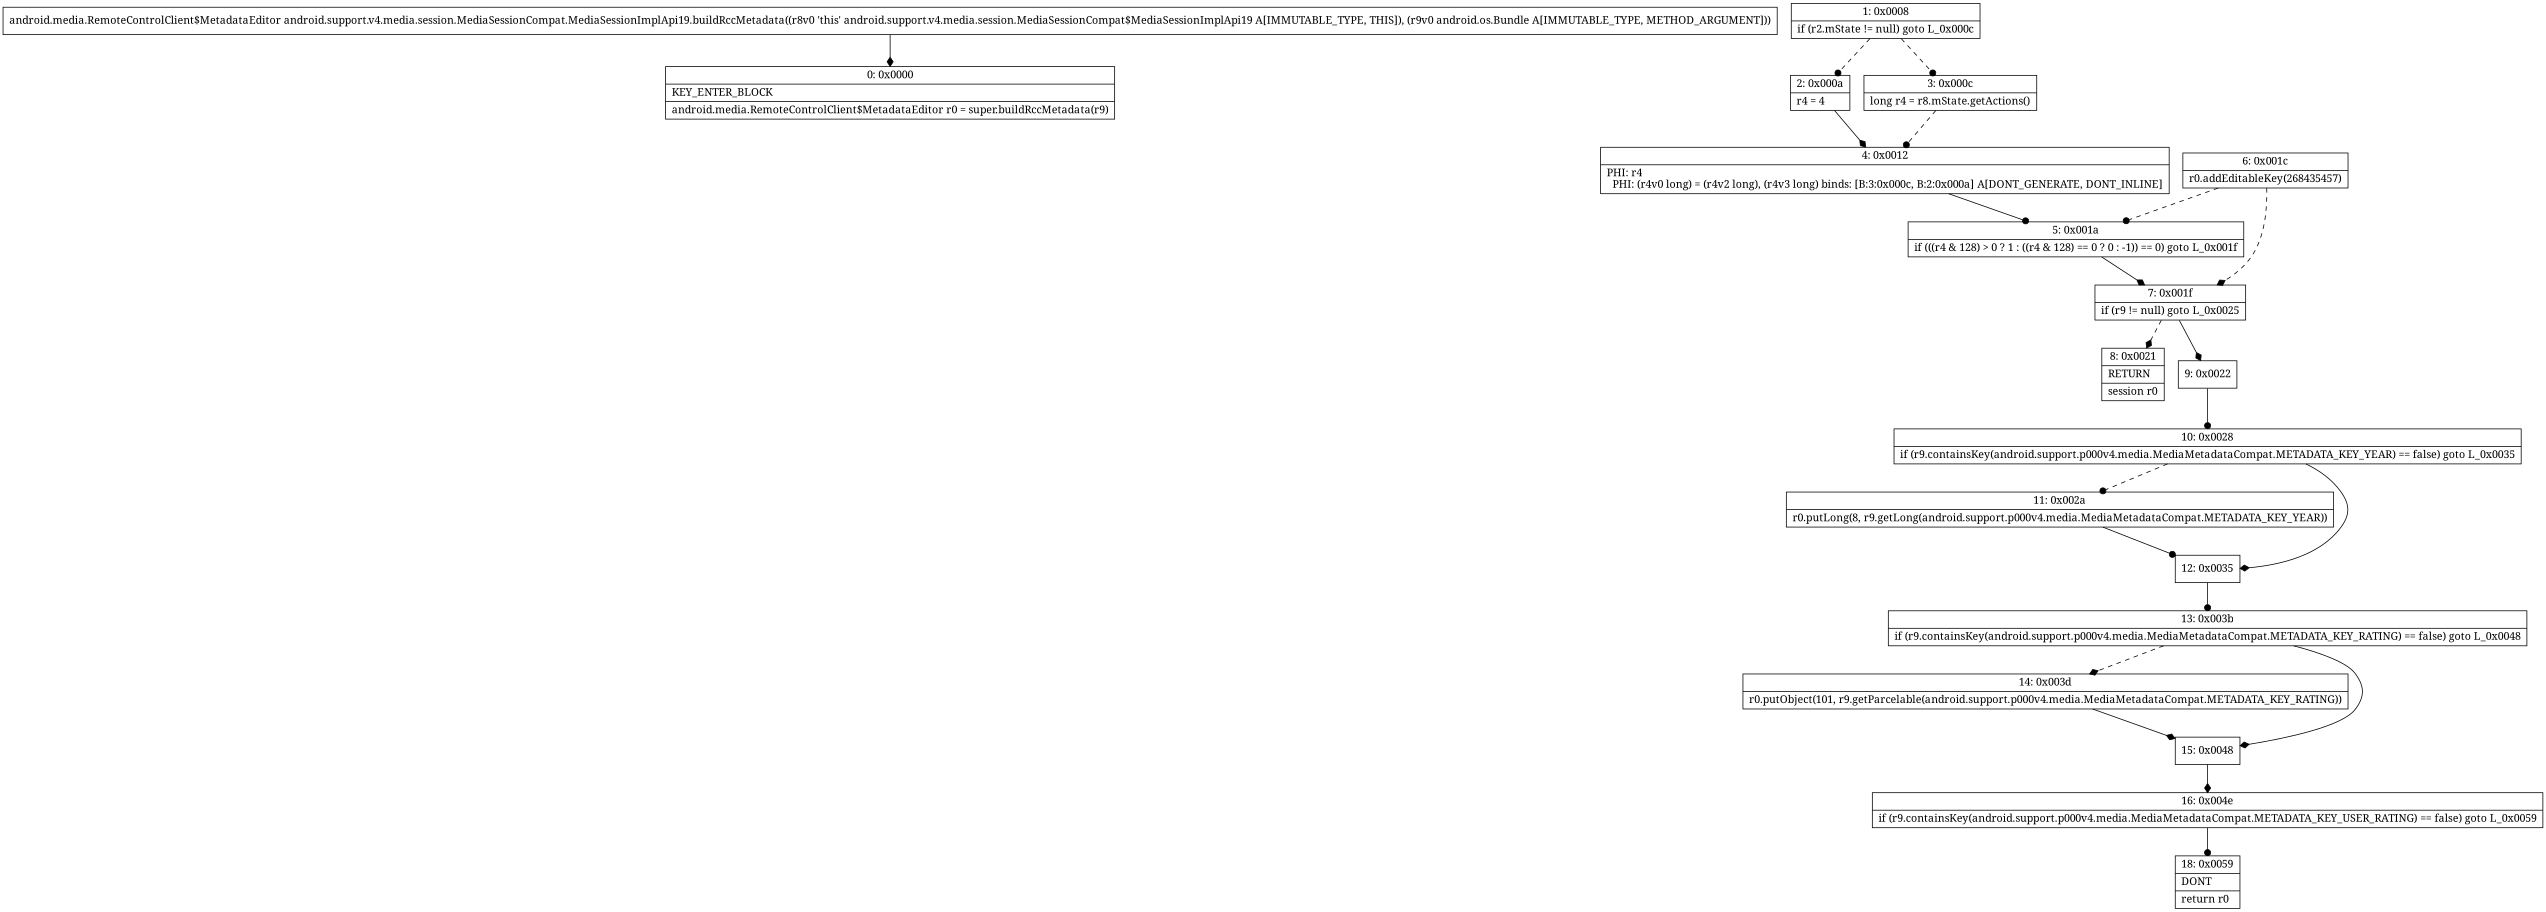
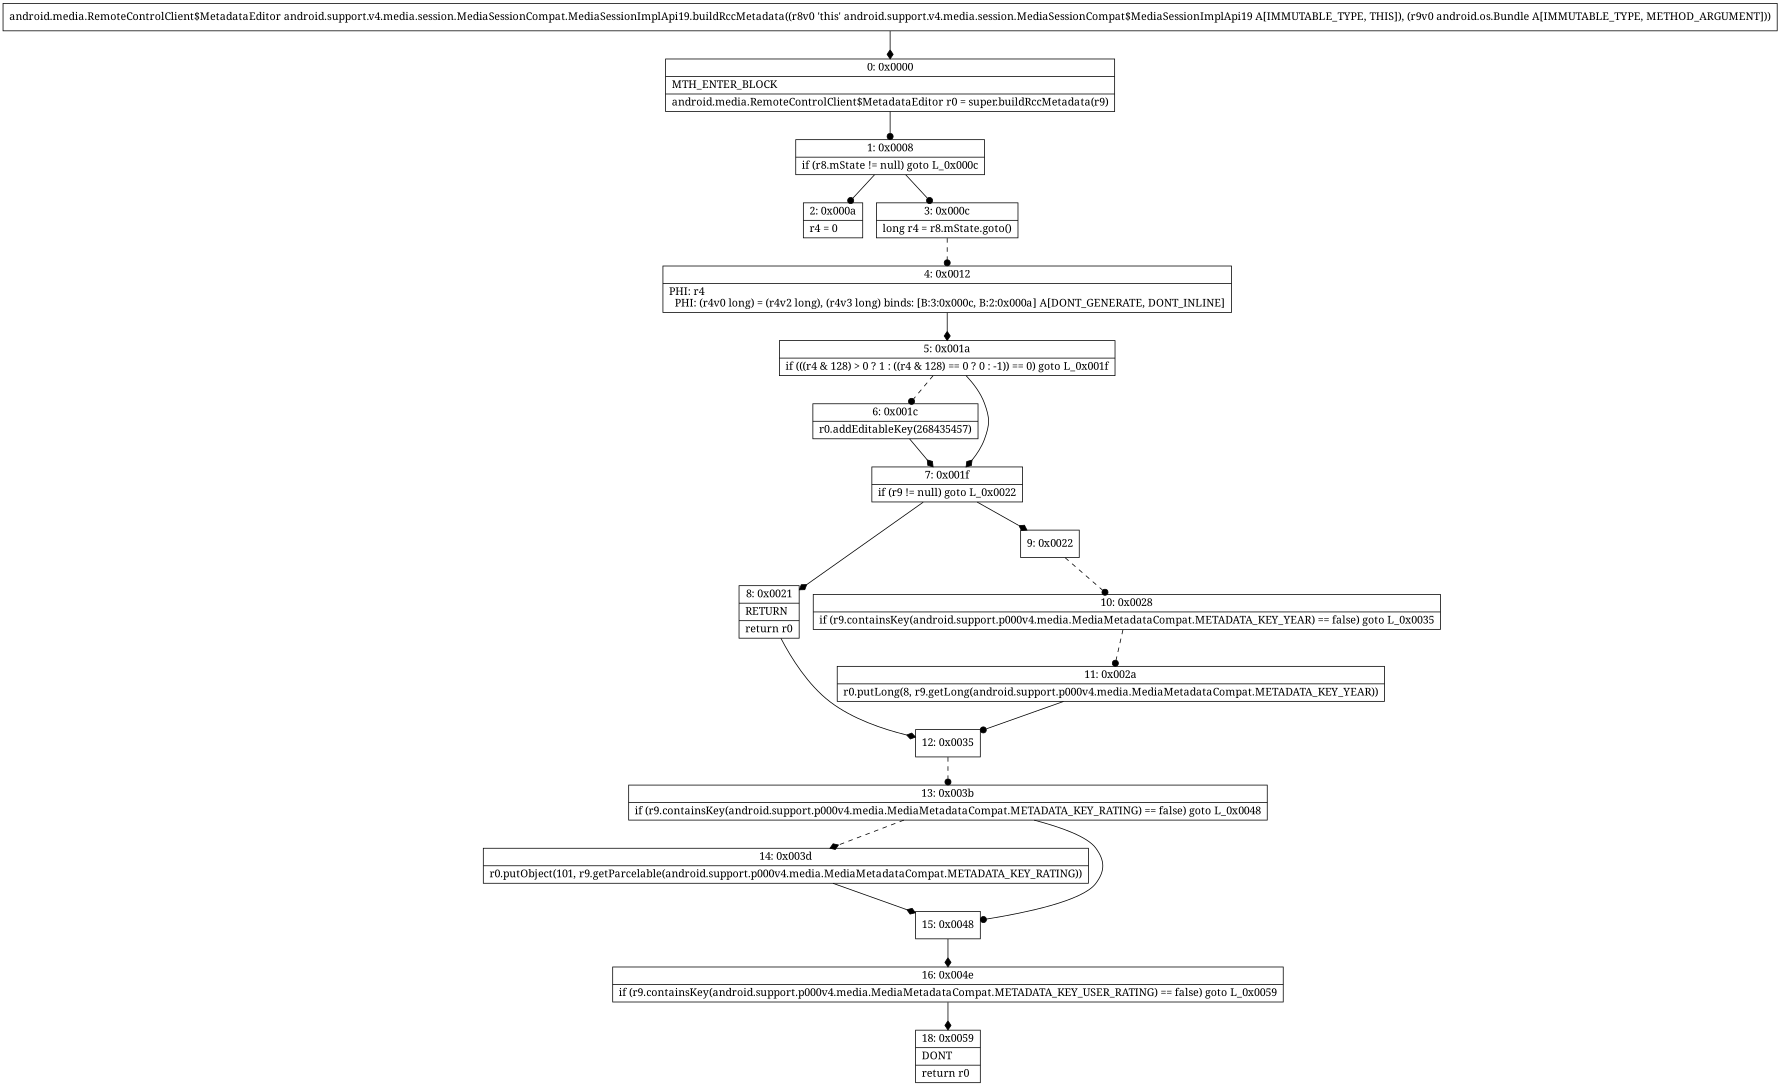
node "1: 0x0008": text "if (r2.mState != null) goto L_0x000c" -> "if (r8.mState != null) goto L_0x000c"
edge "1: 0x0008" -> "2: 0x000a": style dashed -> solid
edge "1: 0x0008" -> "3: 0x000c": style dashed -> solid
node "0: 0x0000": text "KEY_ENTER_BLOCK" -> "MTH_ENTER_BLOCK"
node "2: 0x000a": text "r4 = 4" -> "r4 = 0"
node "3: 0x000c": text "long r4 = r8.mState.getActions()" -> "long r4 = r8.mState.goto()"
edge "0: 0x0000" -> "1: 0x0008": added
edge "2: 0x000a" -> "4: 0x0012": removed
edge "6: 0x001c" -> "5: 0x001a": reversed
edge "4: 0x0012" -> "5: 0x001a": arrowhead dot -> diamond
edge "6: 0x001c" -> "7: 0x001f": style dashed -> solid
node "7: 0x001f": text "if (r9 != null) goto L_0x0025" -> "if (r9 != null) goto L_0x0022"
edge "7: 0x001f" -> "8: 0x0021": style dashed -> solid
node "8: 0x0021": text "session r0" -> "return r0"
edge "9: 0x0022" -> "10: 0x0028": style solid -> dashed
edge "10: 0x0028" -> "12: 0x0035": now "8: 0x0021" -> "12: 0x0035"
edge "12: 0x0035" -> "13: 0x003b": style solid -> dashed
edge "13: 0x003b" -> "15: 0x0048": arrowhead diamond -> dot
edge "16: 0x004e" -> "18: 0x0059": arrowhead dot -> diamond
